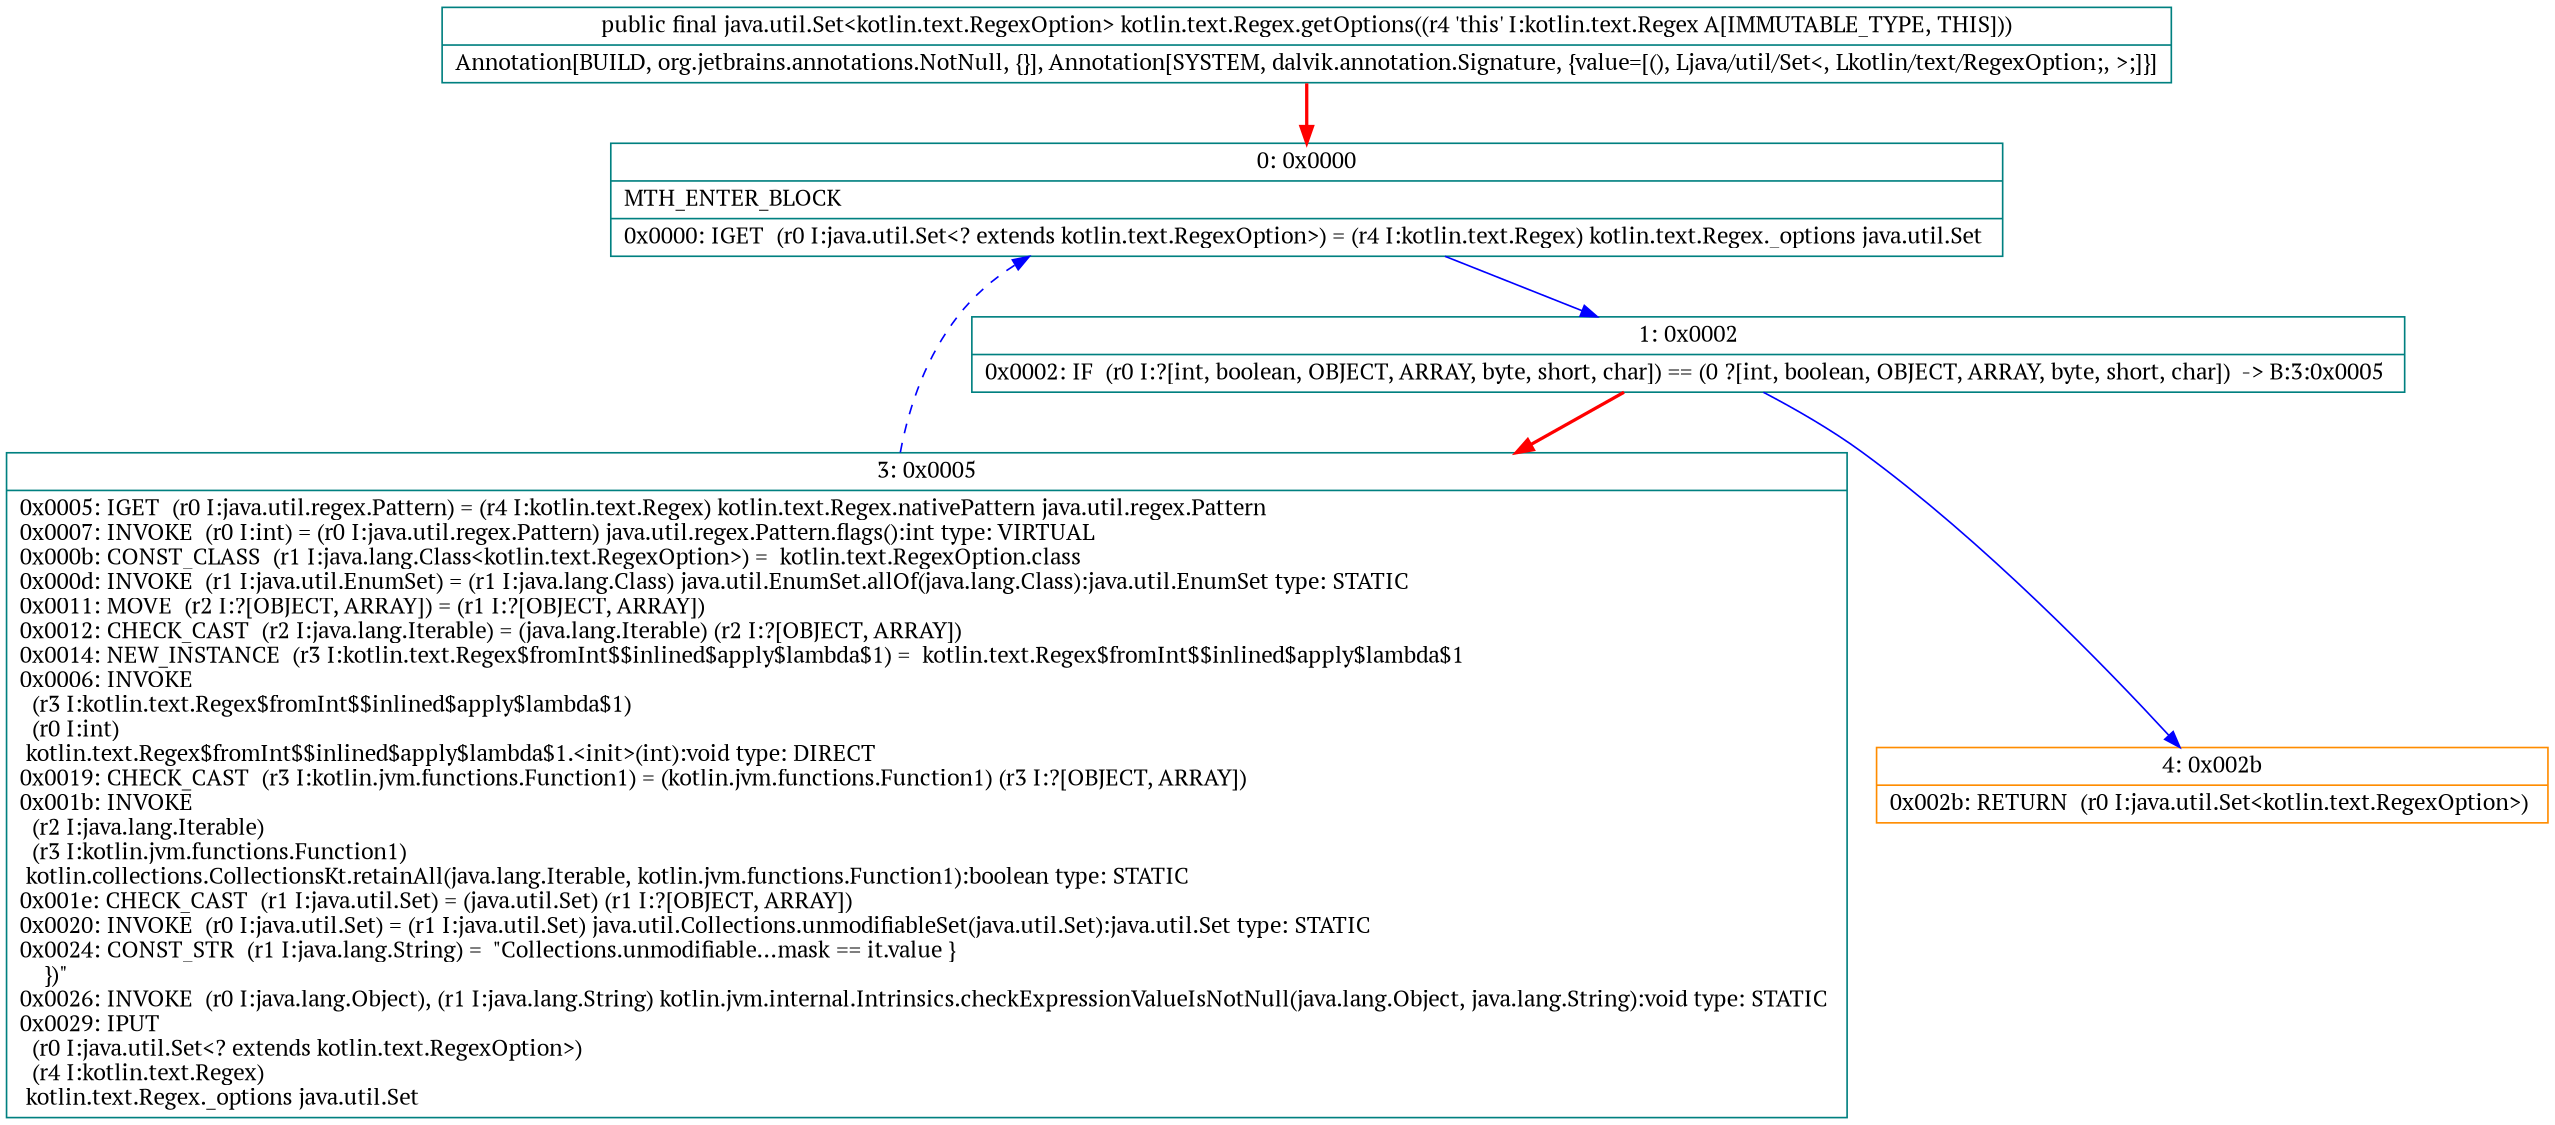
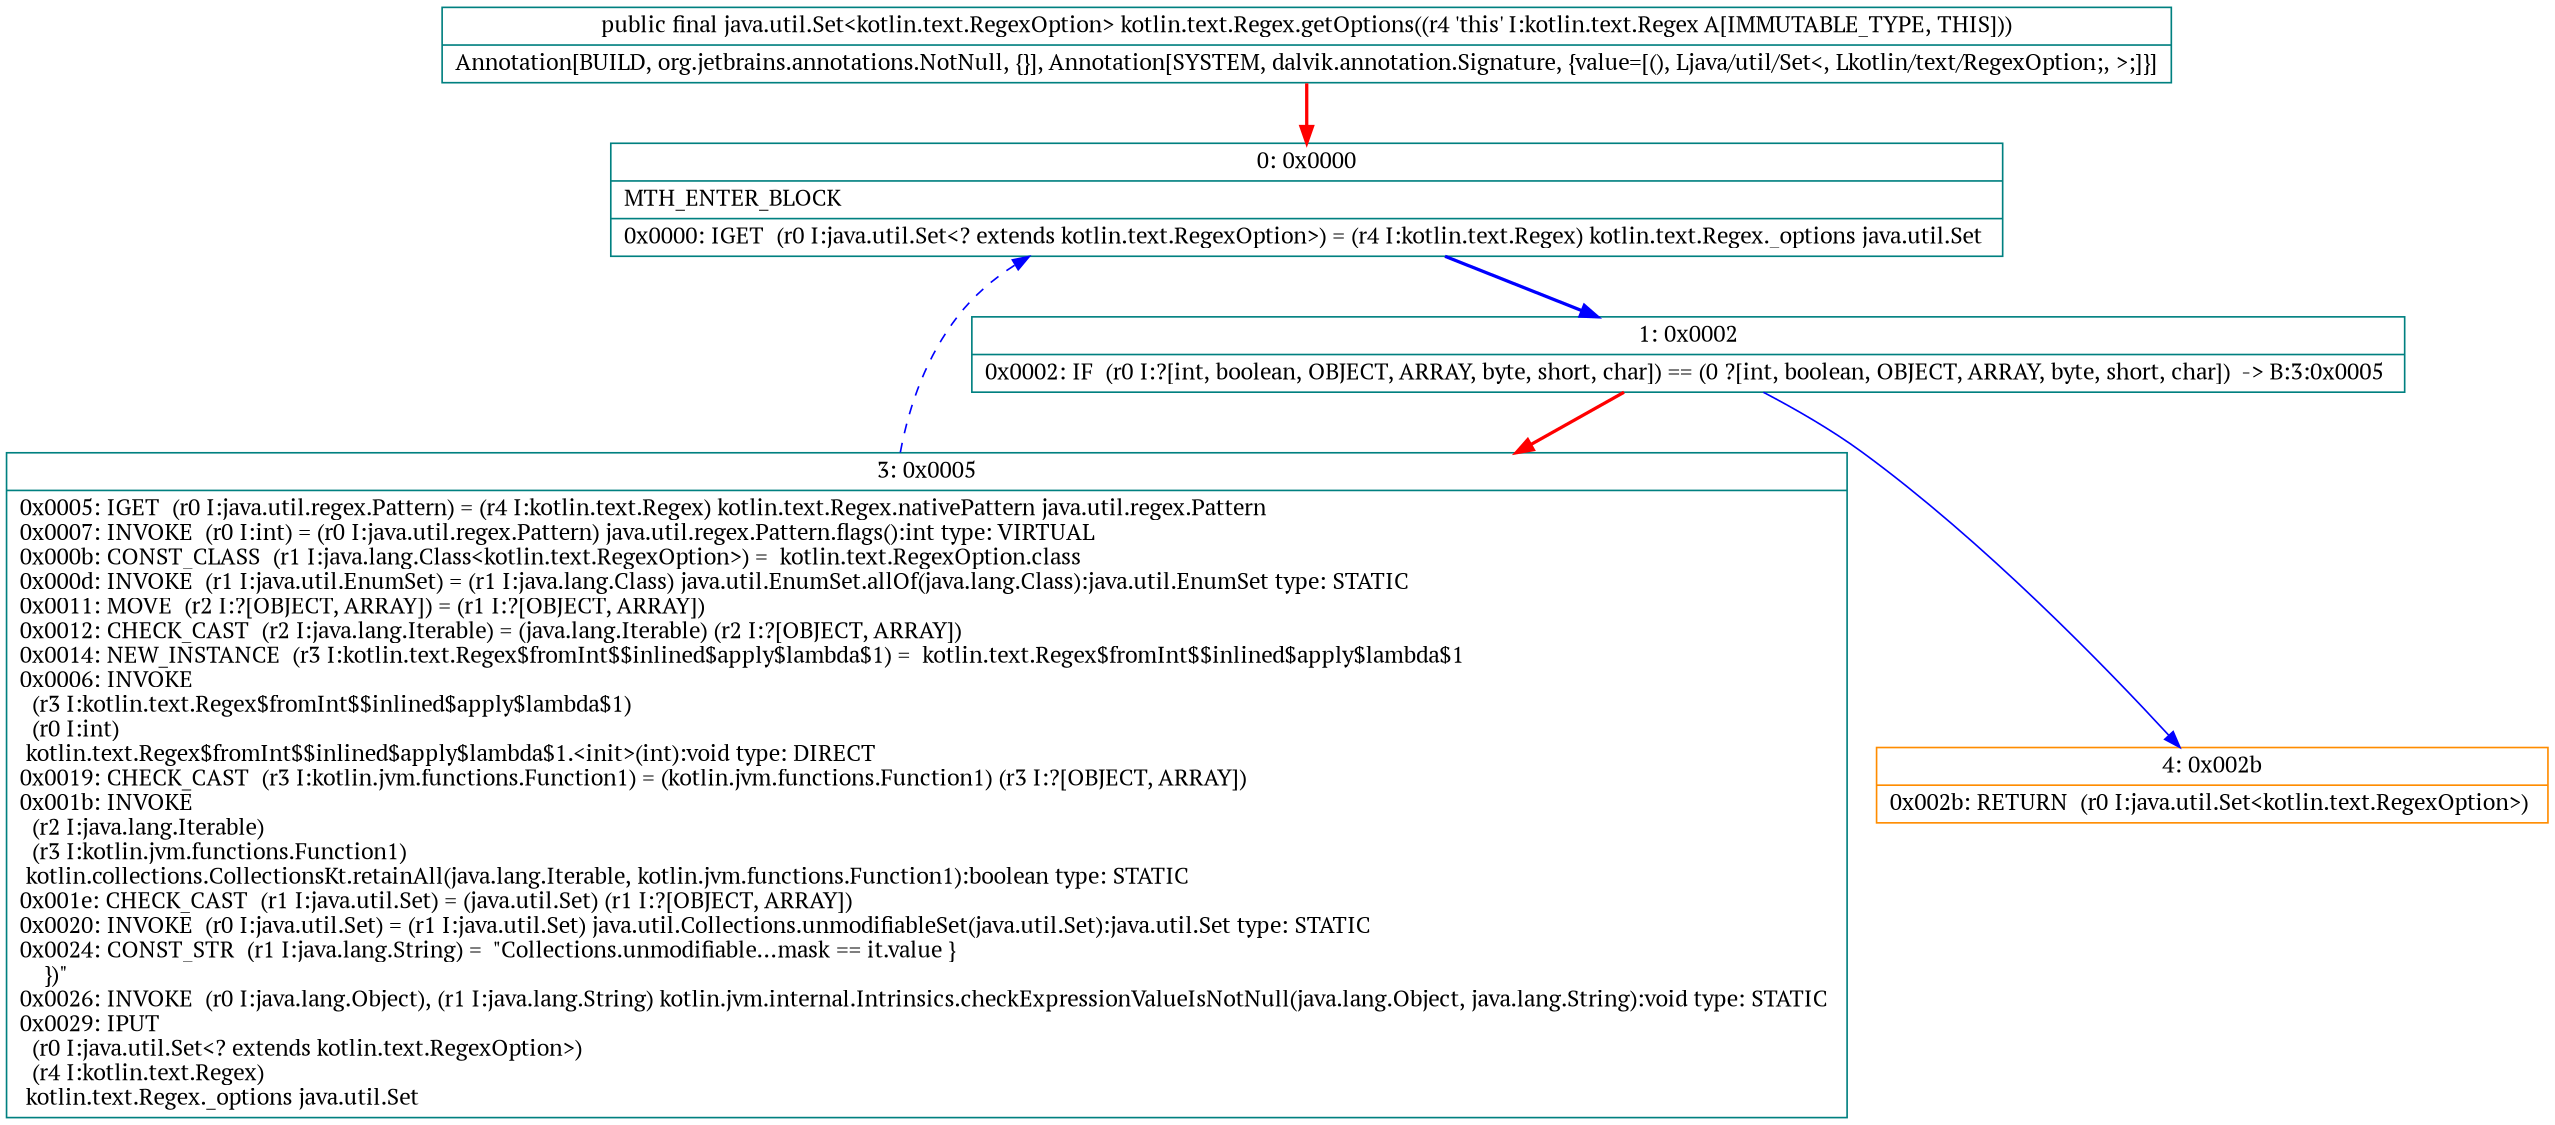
edge "0: 0x0000" -> "1: 0x0002": style solid -> bold
